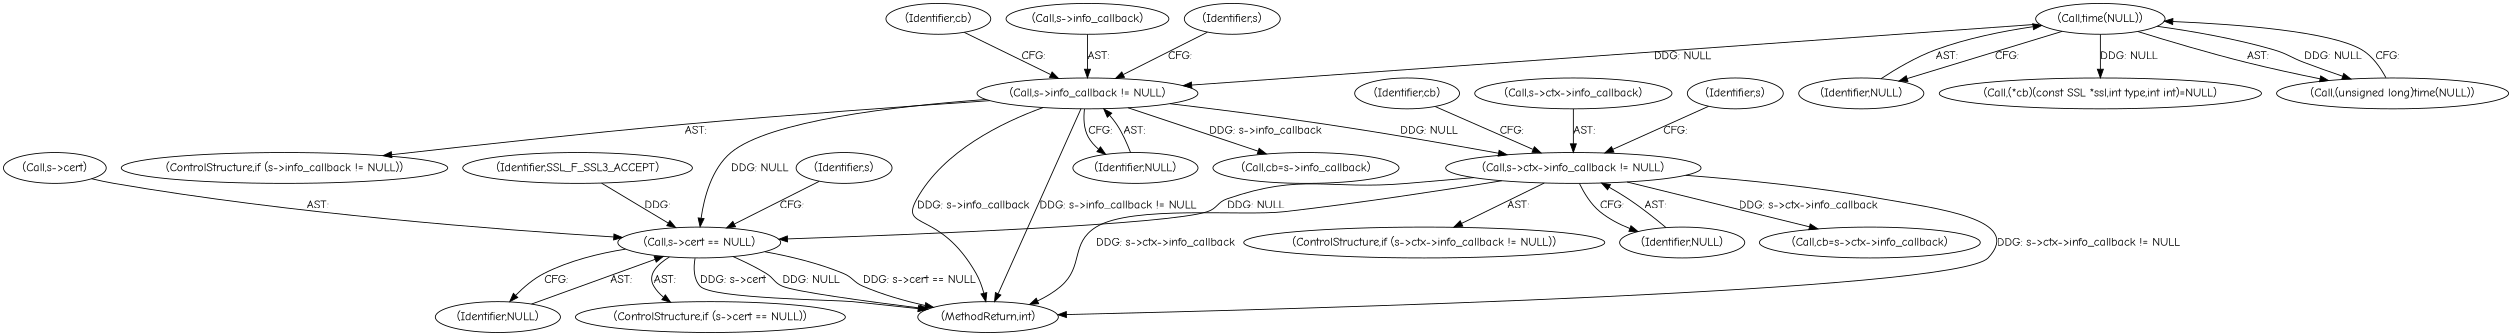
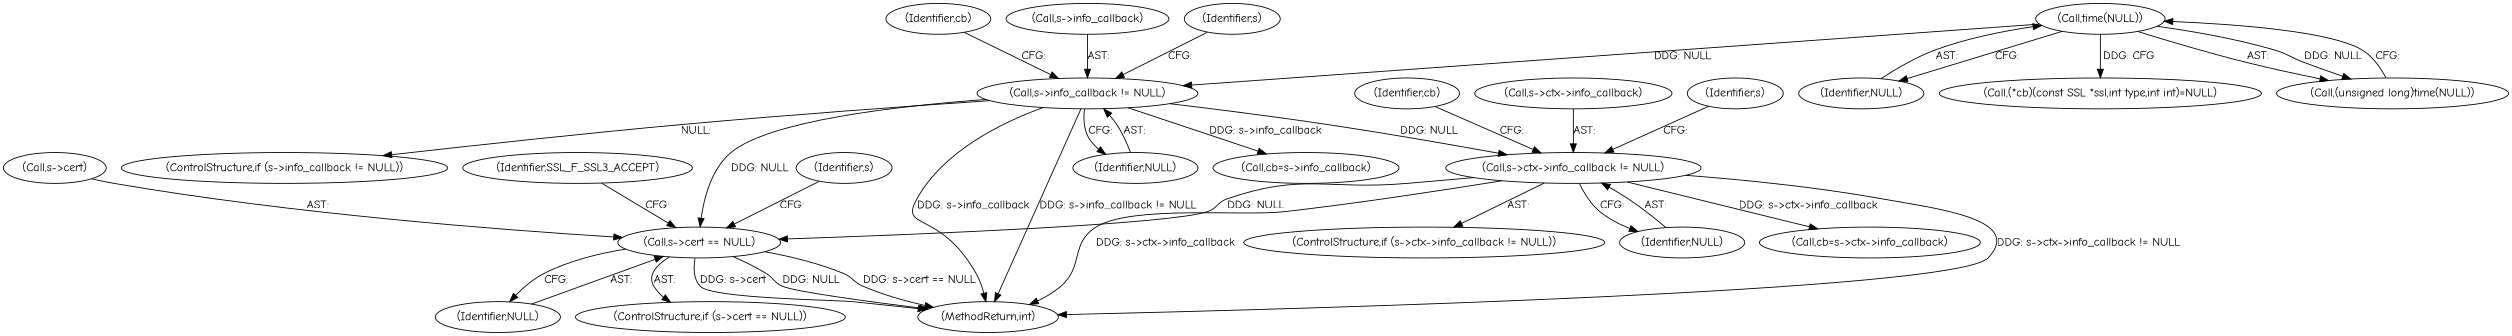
edge "(Call,time(NULL))" -> "(Call,(*cb)(const SSL *ssl,int type,int int)=NULL)": label "DDG: NULL" -> "DDG: CFG"
edge "(Call,s->info_callback != NULL)" -> "(ControlStructure,if (s->info_callback != NULL))": label "AST: " -> "NULL: "
edge "(Identifier,SSL_F_SSL3_ACCEPT)" -> "(Call,s->cert == NULL)": label "DDG: " -> "CFG: "
